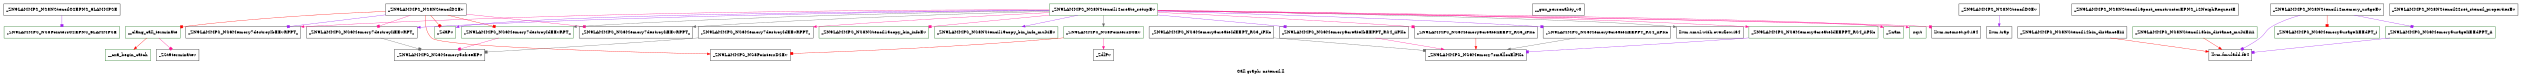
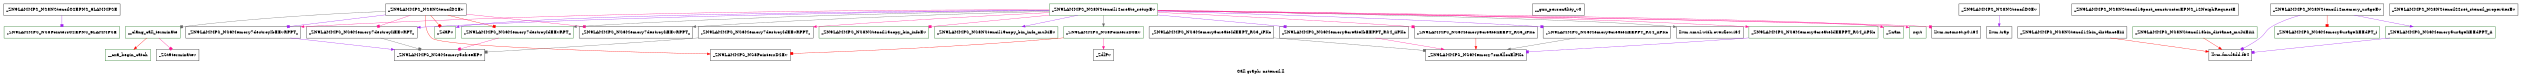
edge "_ZN9LAMMPS_NS8NStencilD2Ev" -> "__clang_call_terminate": color red -> gray40
edge "_ZN9LAMMPS_NS8NStencil12memory_usageEv" -> "_ZN9LAMMPS_NS6Memory5usageIiEEdPPT_ii": arrowhead box -> normal
edge "_ZN9LAMMPS_NS6Memory7destroyIbEEvRPPT_" -> "_ZN9LAMMPS_NS6Memory5sfreeEPv": added
